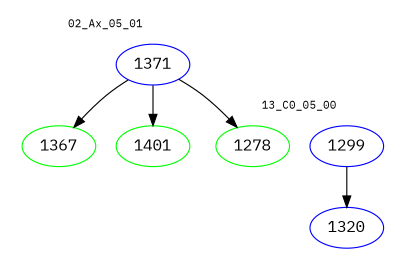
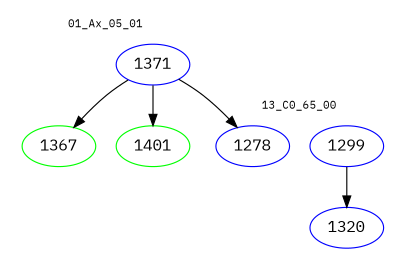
cluster "02_Ax_05_01": label "02_Ax_05_01" -> "01_Ax_05_01"
cluster "13_C0_05_00": label "13_C0_05_00" -> "13_C0_65_00"
node "1278": color green -> blue
